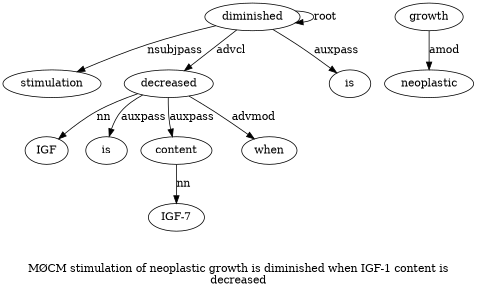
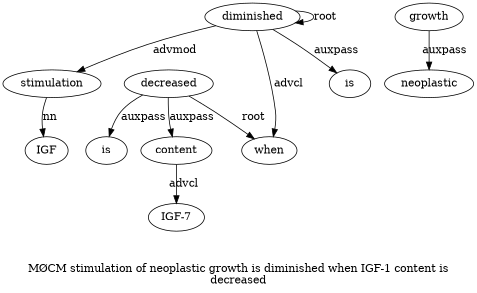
edge "diminished" -> "decreased": now "diminished" -> "when"
edge "diminished" -> "stimulation": label "nsubjpass" -> "advmod"
edge "growth" -> "neoplastic": label "amod" -> "auxpass"
edge "decreased" -> "IGF": now "stimulation" -> "IGF"
edge "decreased" -> "when": label "advmod" -> "root"
edge "content" -> "IGF-7": label "nn" -> "advcl"
